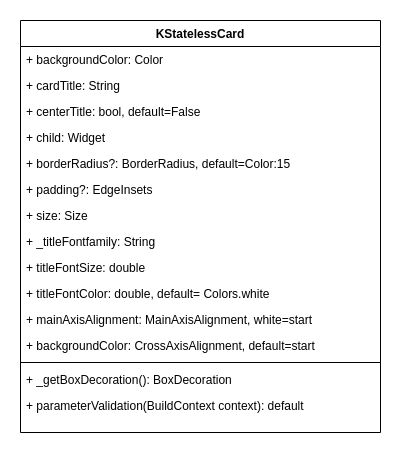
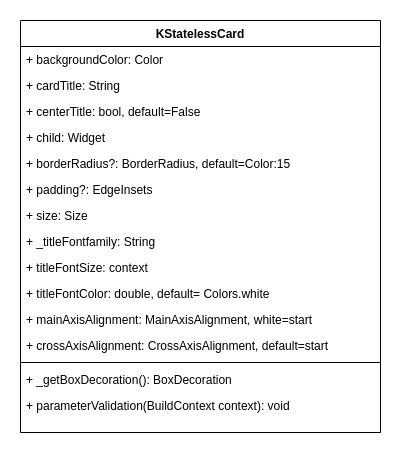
node "+ titleFontSize: double": label "+ titleFontSize: double" -> "+ titleFontSize: context"
node "+ backgroundColor: CrossAxisAlignment, default=start": label "+ backgroundColor: CrossAxisAlignment, default=start" -> "+ crossAxisAlignment: CrossAxisAlignment, default=start"
node "+ parameterValidation(BuildContext context): default": label "+ parameterValidation(BuildContext context): default" -> "+ parameterValidation(BuildContext context): void"
